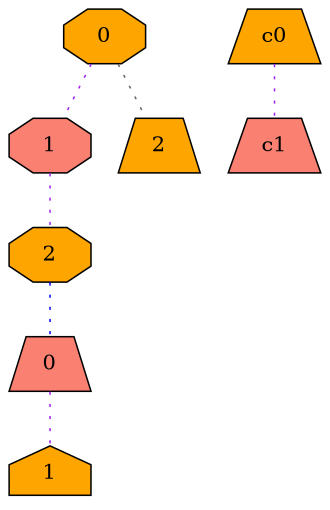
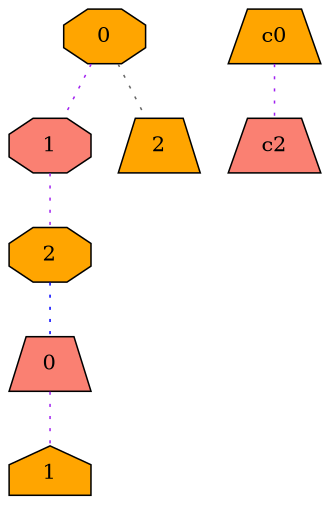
node "c1": label "c1" -> "c2"
